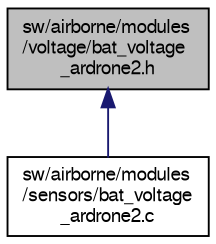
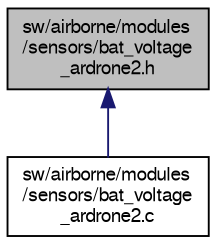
node "sw/airborne/modules /voltage/bat_voltage _ardrone2.h": label "sw/airborne/modules /voltage/bat_voltage _ardrone2.h" -> "sw/airborne/modules /sensors/bat_voltage _ardrone2.h"
